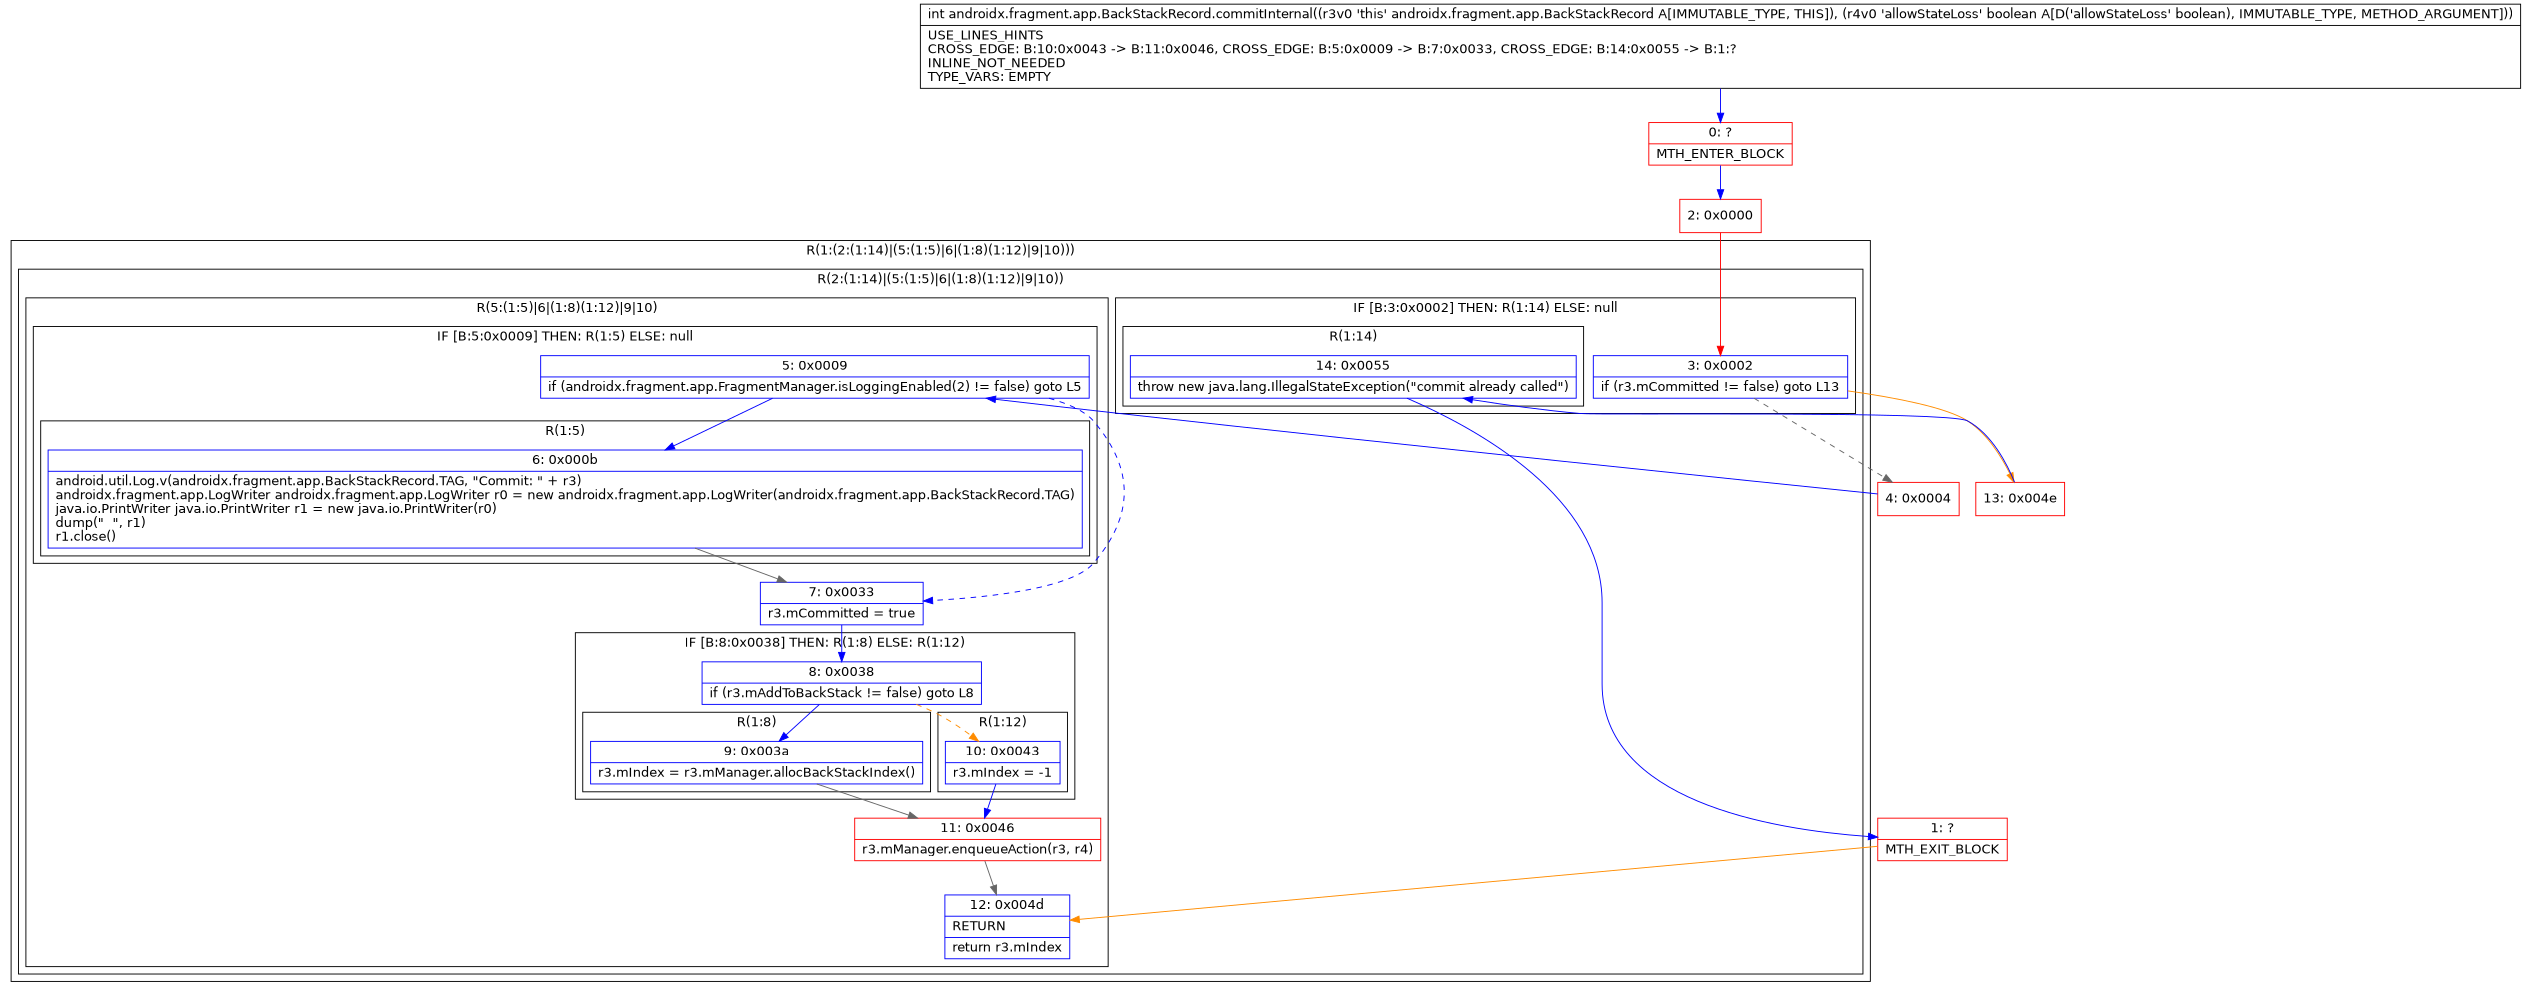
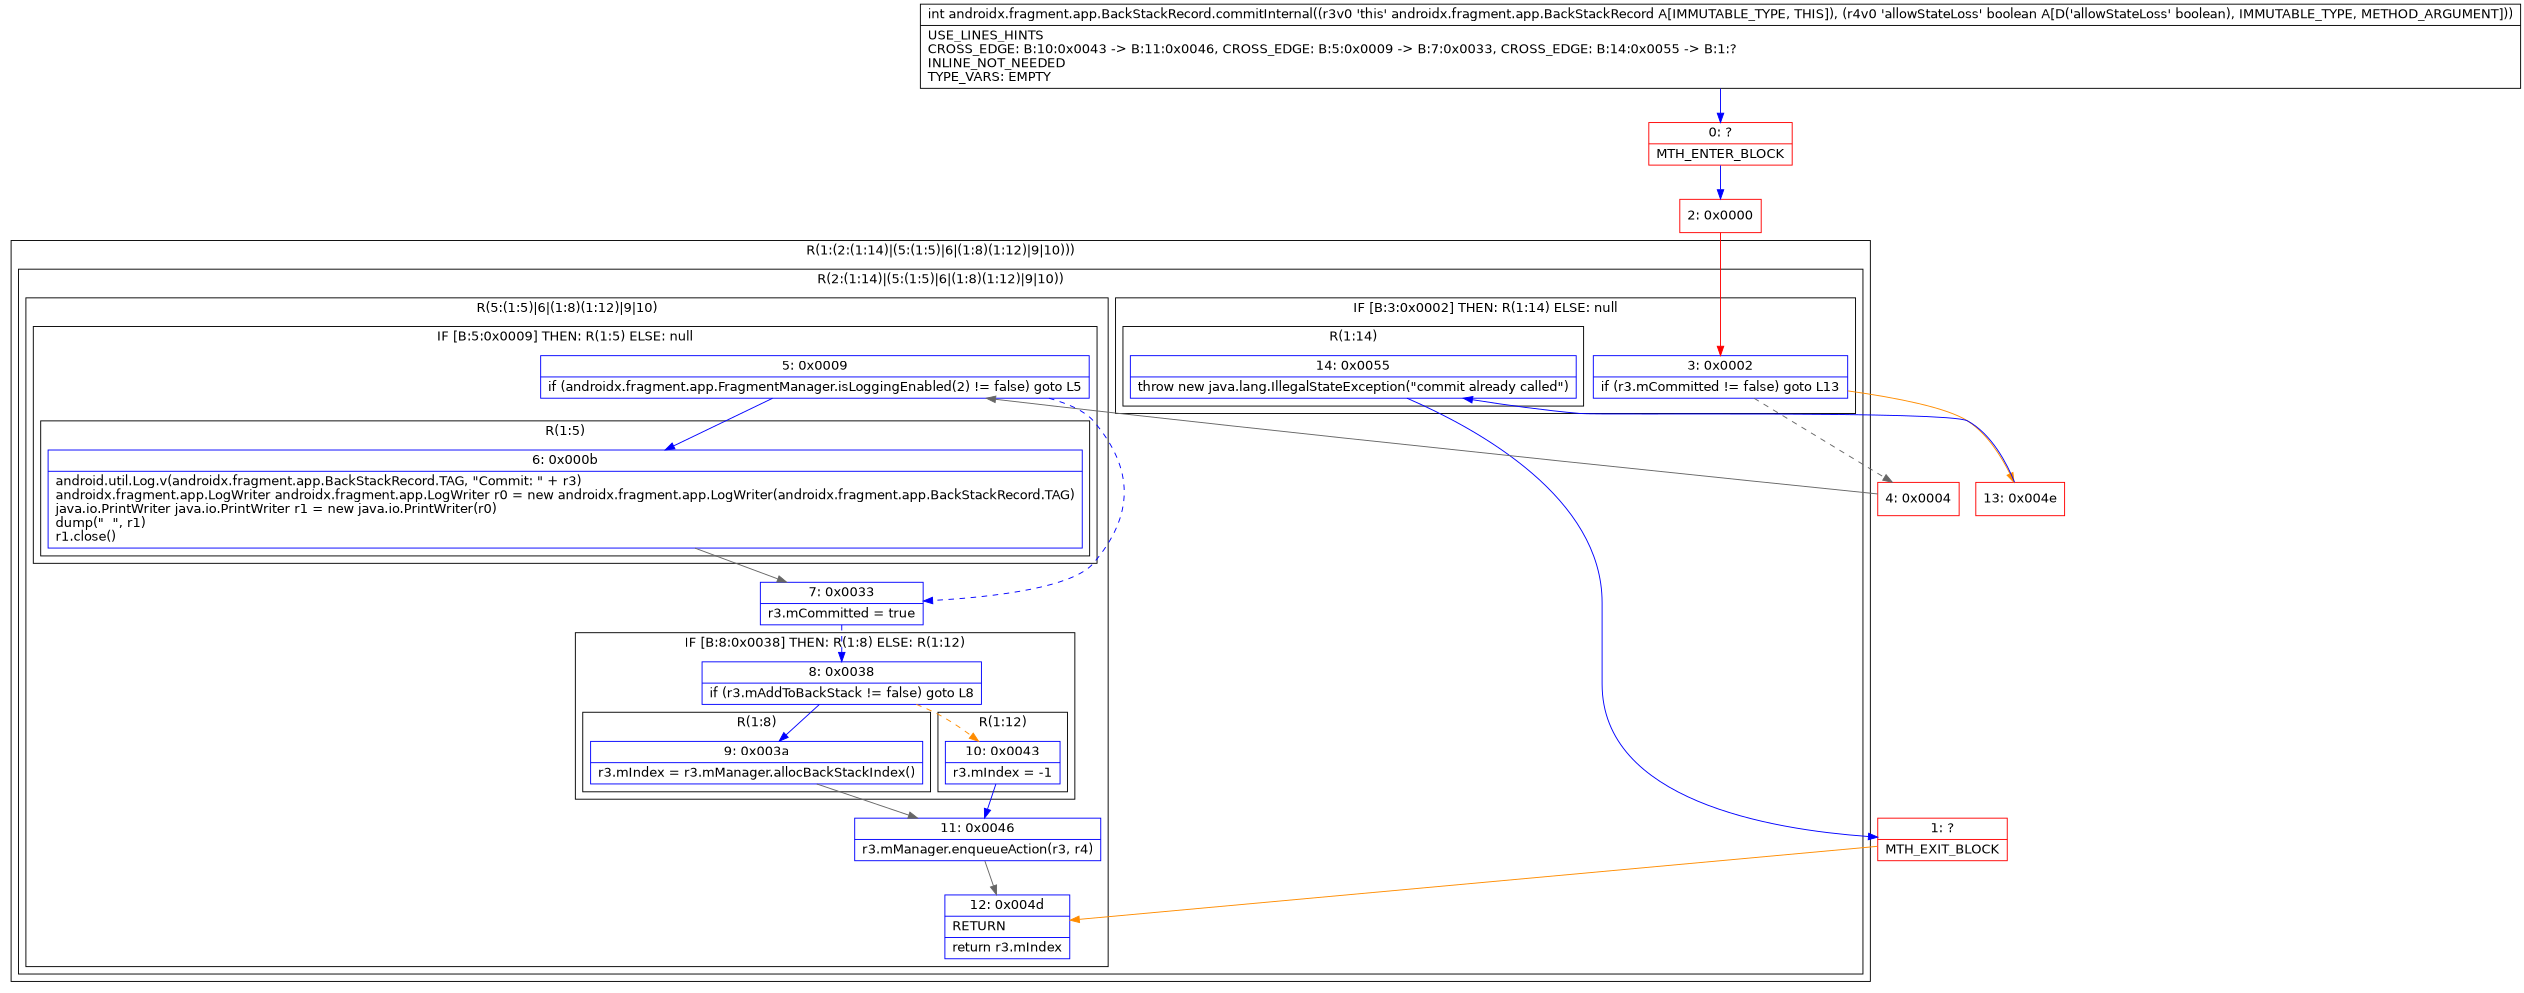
edge "4: 0x0004" -> "5: 0x0009": color blue -> gray40
edge "7: 0x0033" -> "8: 0x0038": style solid -> dashed
node "11: 0x0046": color red -> blue
